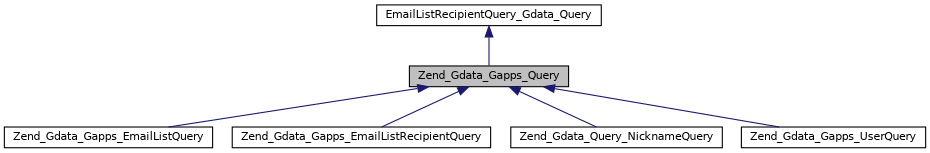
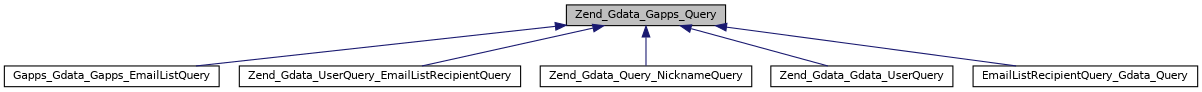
edge "Zend_Gdata_Gapps_Query" -> "EmailListRecipientQuery_Gdata_Query": reversed
node "Zend_Gdata_Gapps_EmailListQuery": label "Zend_Gdata_Gapps_EmailListQuery" -> "Gapps_Gdata_Gapps_EmailListQuery"
node "Zend_Gdata_Gapps_EmailListRecipientQuery": label "Zend_Gdata_Gapps_EmailListRecipientQuery" -> "Zend_Gdata_UserQuery_EmailListRecipientQuery"
node "Zend_Gdata_Gapps_UserQuery": label "Zend_Gdata_Gapps_UserQuery" -> "Zend_Gdata_Gdata_UserQuery"
